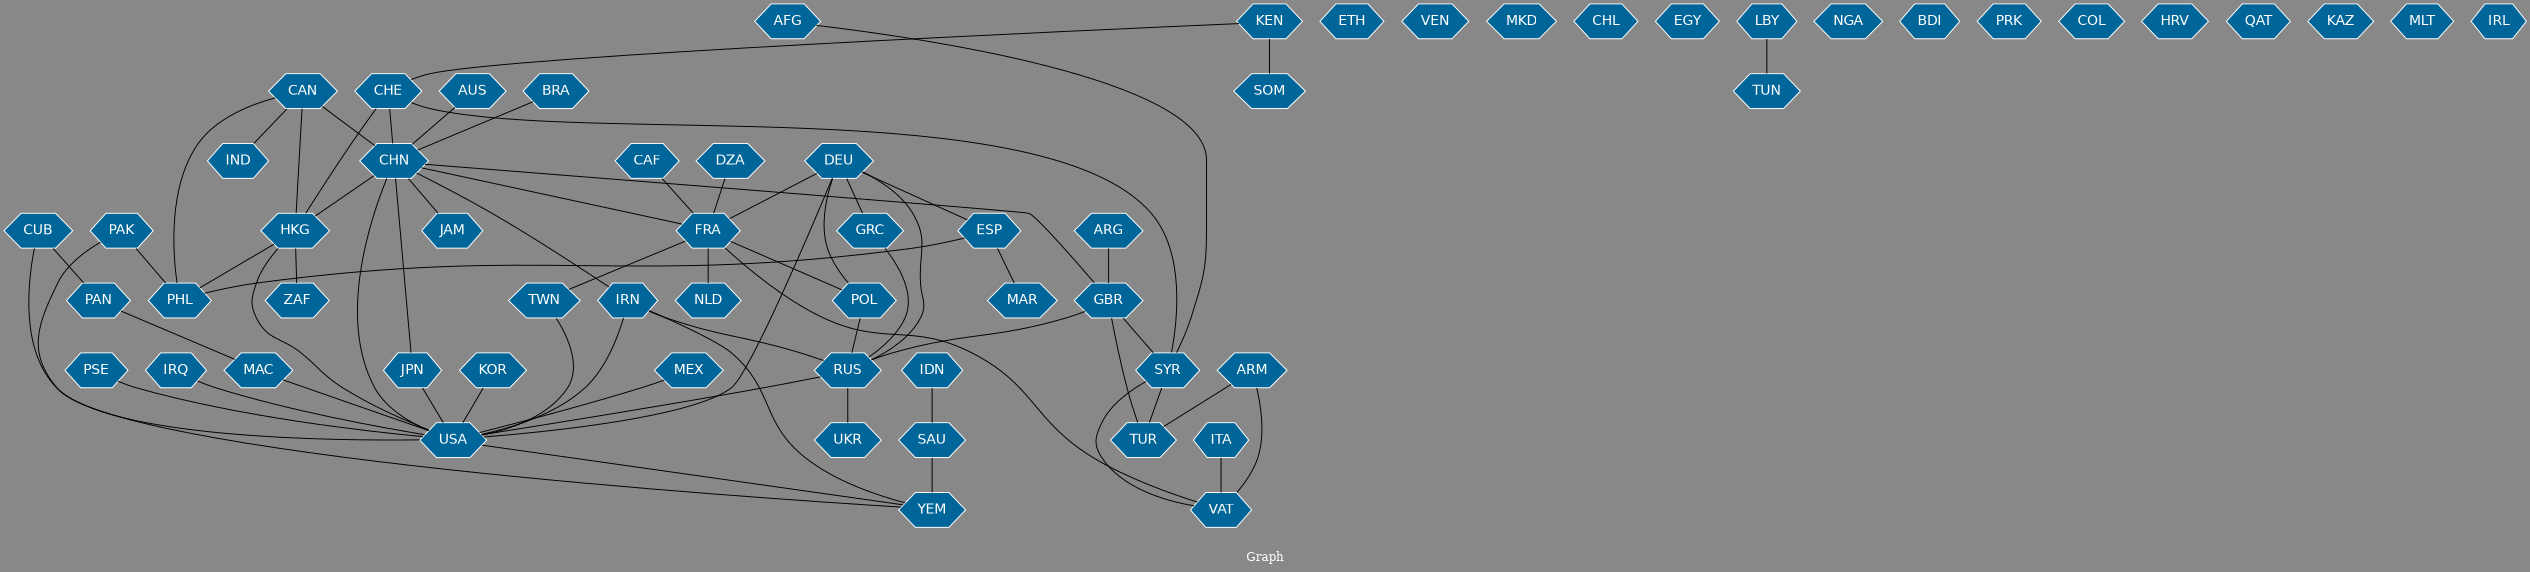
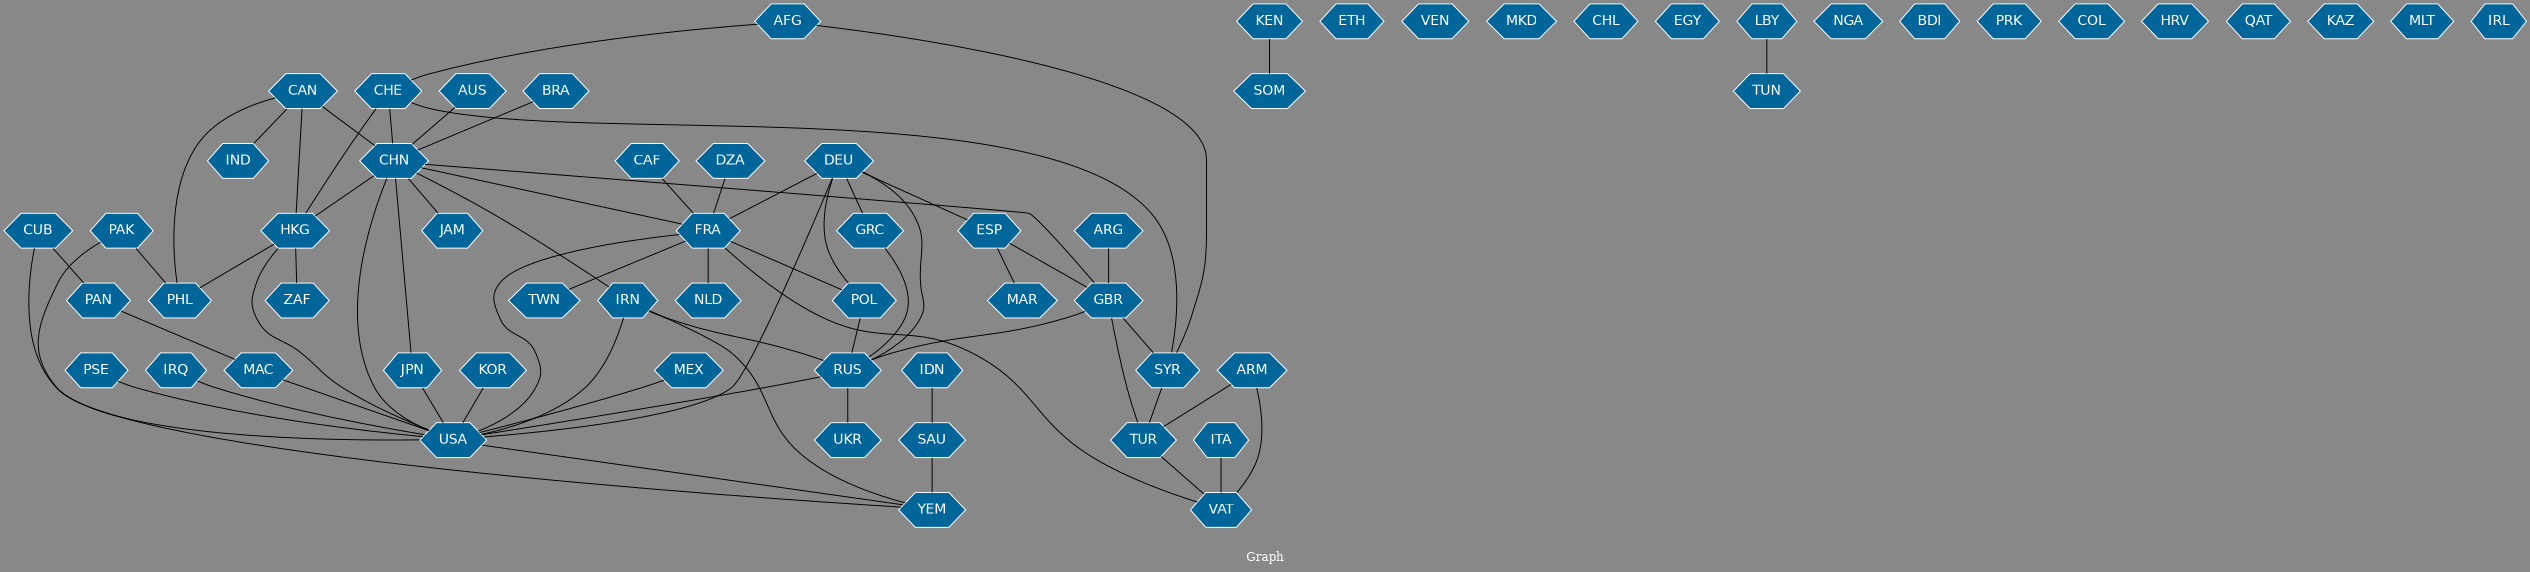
edge "KEN" -- "CHE": now "AFG" -- "CHE"
edge "ESP" -- "PHL": now "ESP" -- "GBR"
edge "TWN" -- "USA": now "FRA" -- "USA"
edge "SYR" -- "VAT": now "TUR" -- "VAT"
